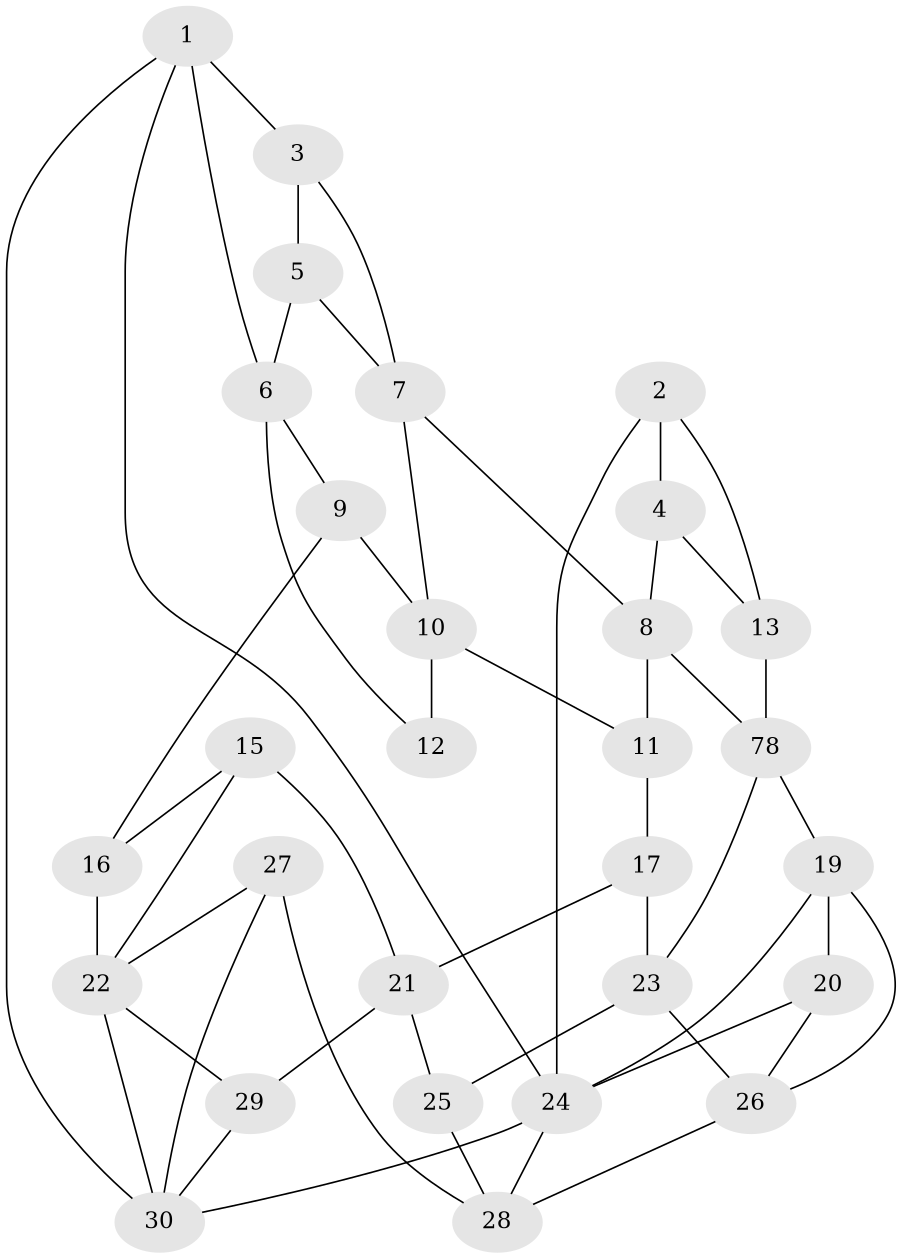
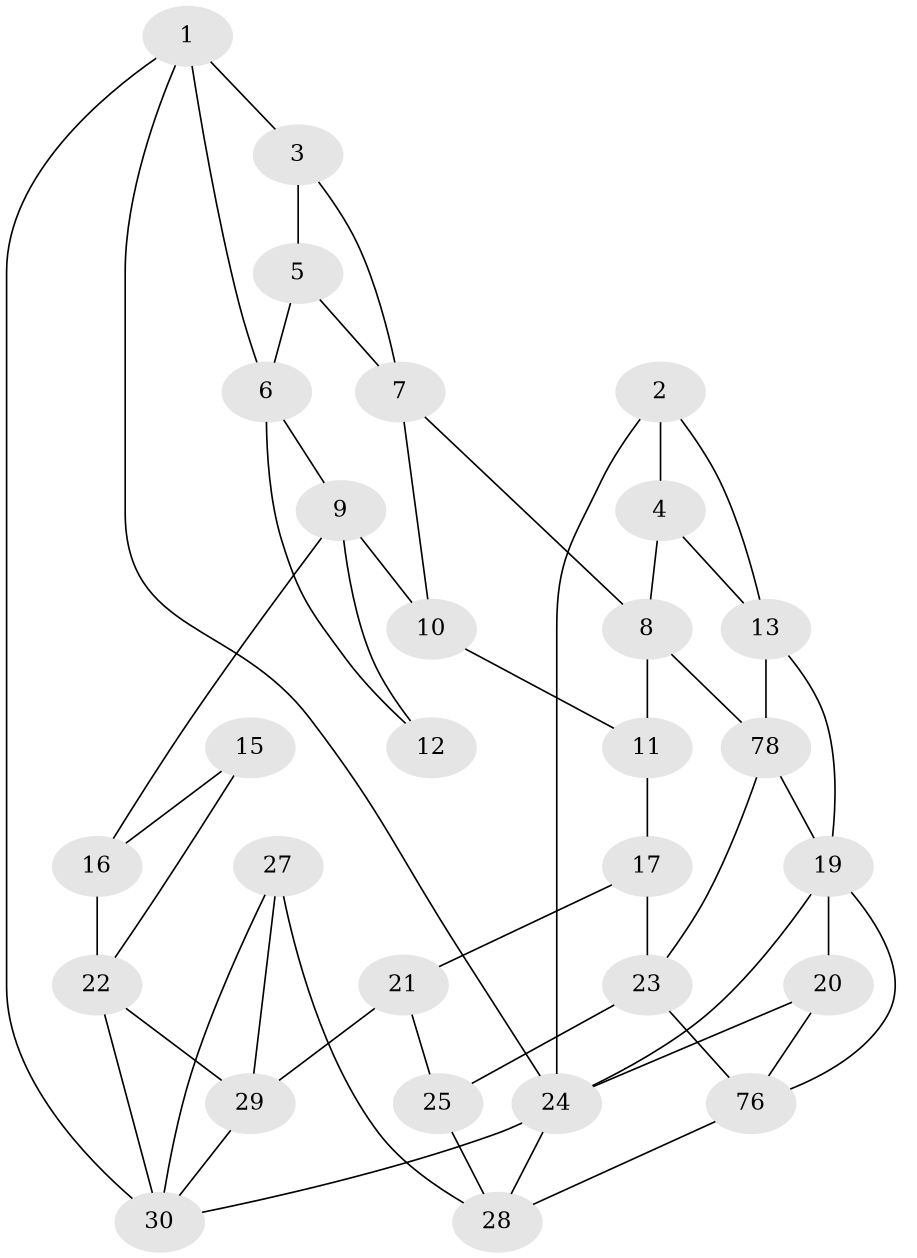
edge "10" -- "12": now "9" -- "12"
edge "13" -- "19": added
edge "15" -- "21": removed
edge "27" -- "22": now "27" -- "29"
node "26": label "26" -> "76"
